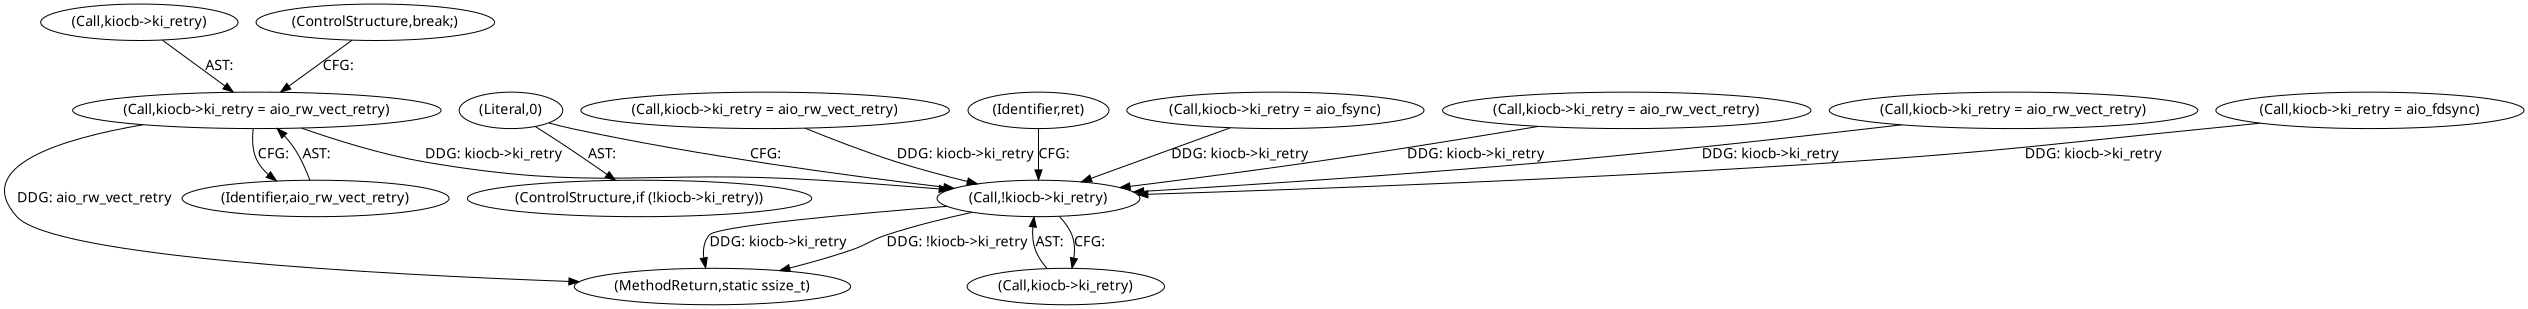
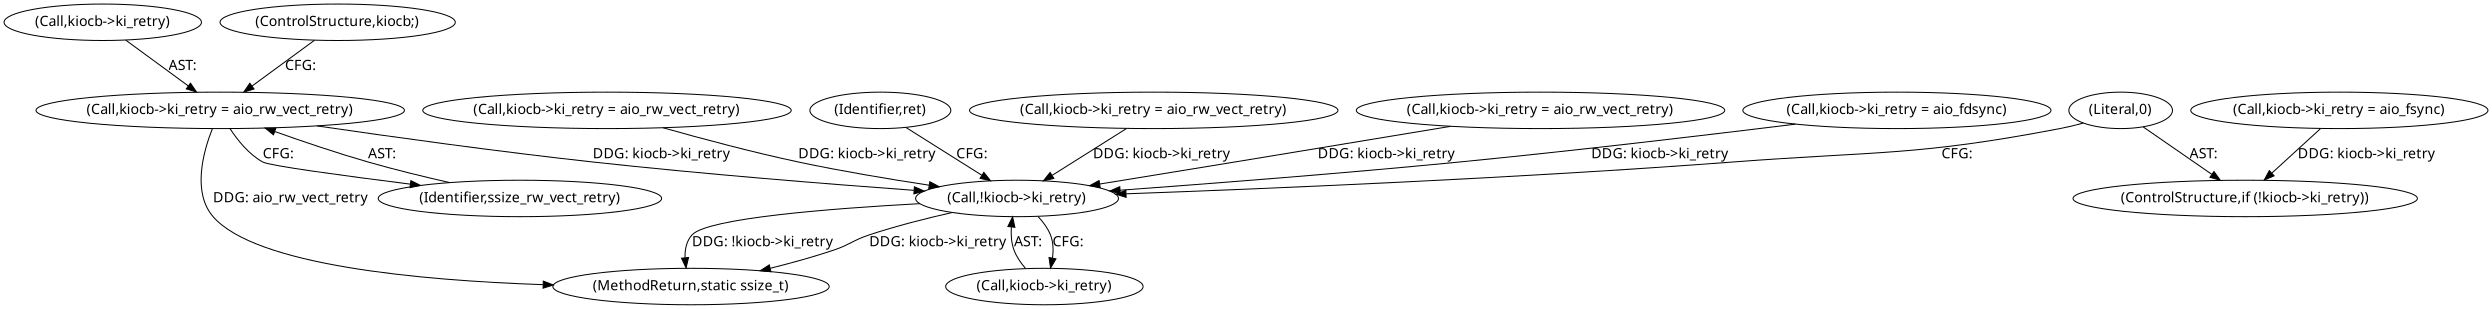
node "(ControlStructure,break;)": label "(ControlStructure,break;)" -> "(ControlStructure,kiocb;)"
edge "(Call,kiocb->ki_retry = aio_fsync)" -> "(Call,!kiocb->ki_retry)": now "(Call,kiocb->ki_retry = aio_fsync)" -> "(ControlStructure,if (!kiocb->ki_retry))"
node "(Identifier,aio_rw_vect_retry)": label "(Identifier,aio_rw_vect_retry)" -> "(Identifier,ssize_rw_vect_retry)"
